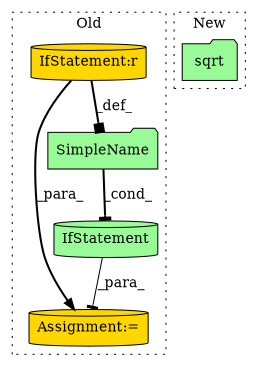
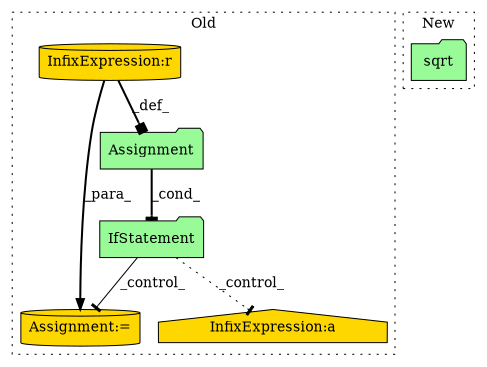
node "IfStatement:r": label "IfStatement:r" -> "InfixExpression:r"
node "SimpleName": label "SimpleName" -> "Assignment"
node "IfStatement": shape cylinder -> folder
edge "IfStatement" -> "Assignment:=": label "_para_" -> "_control_"
node "InfixExpression:a": added
